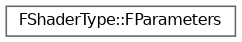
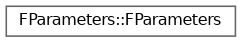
node "FShaderType::FParameters": label "FShaderType::FParameters" -> "FParameters::FParameters"
